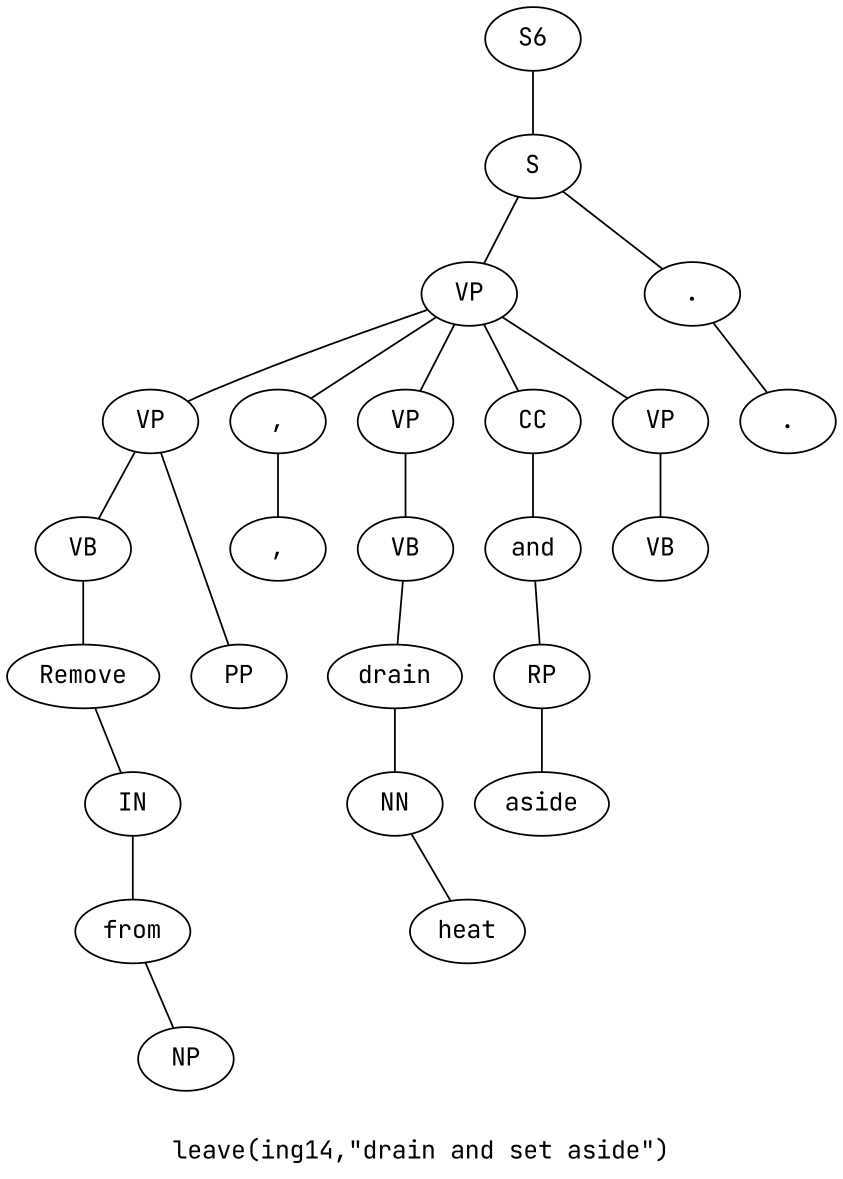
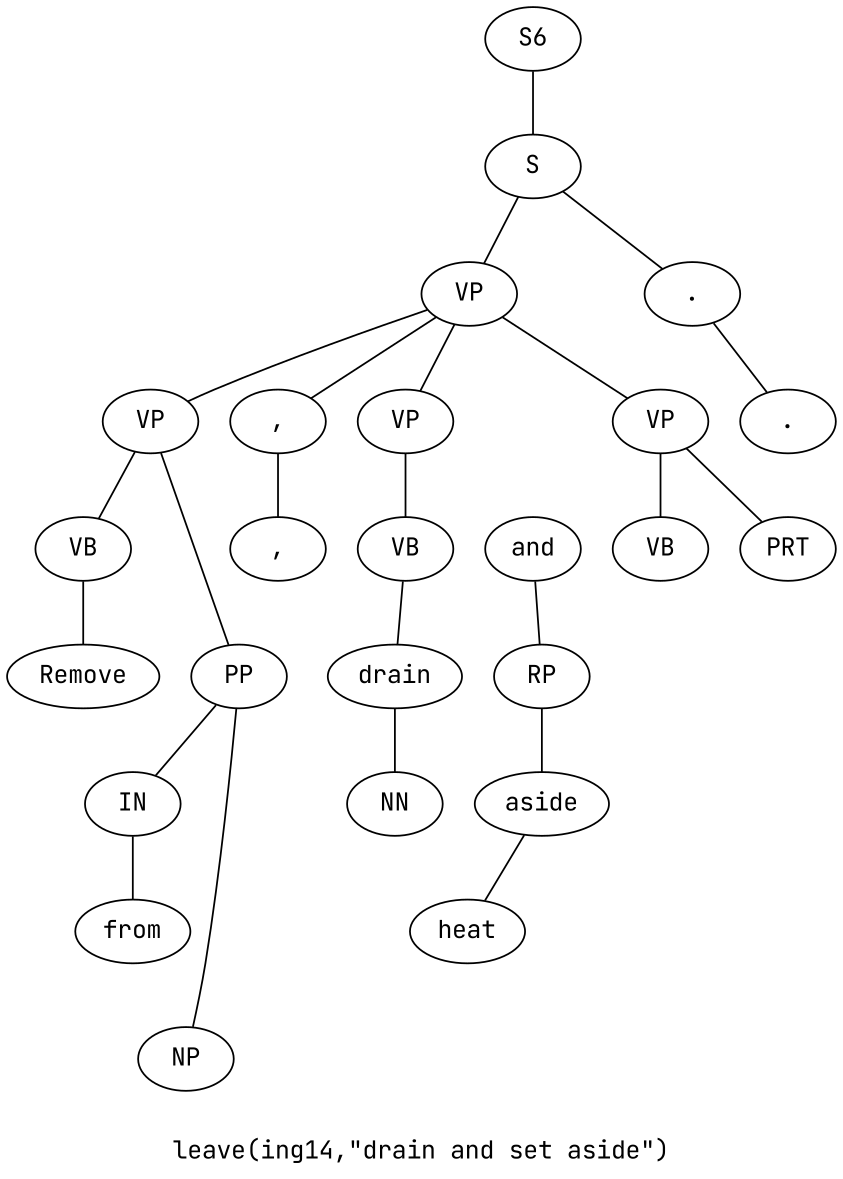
node "CC": removed
node "PRT": added
edge "Remove" -- "IN": now "PP" -- "IN"
edge "NN" -- "heat": now "aside" -- "heat"
edge "from" -- "NP": now "PP" -- "NP"
